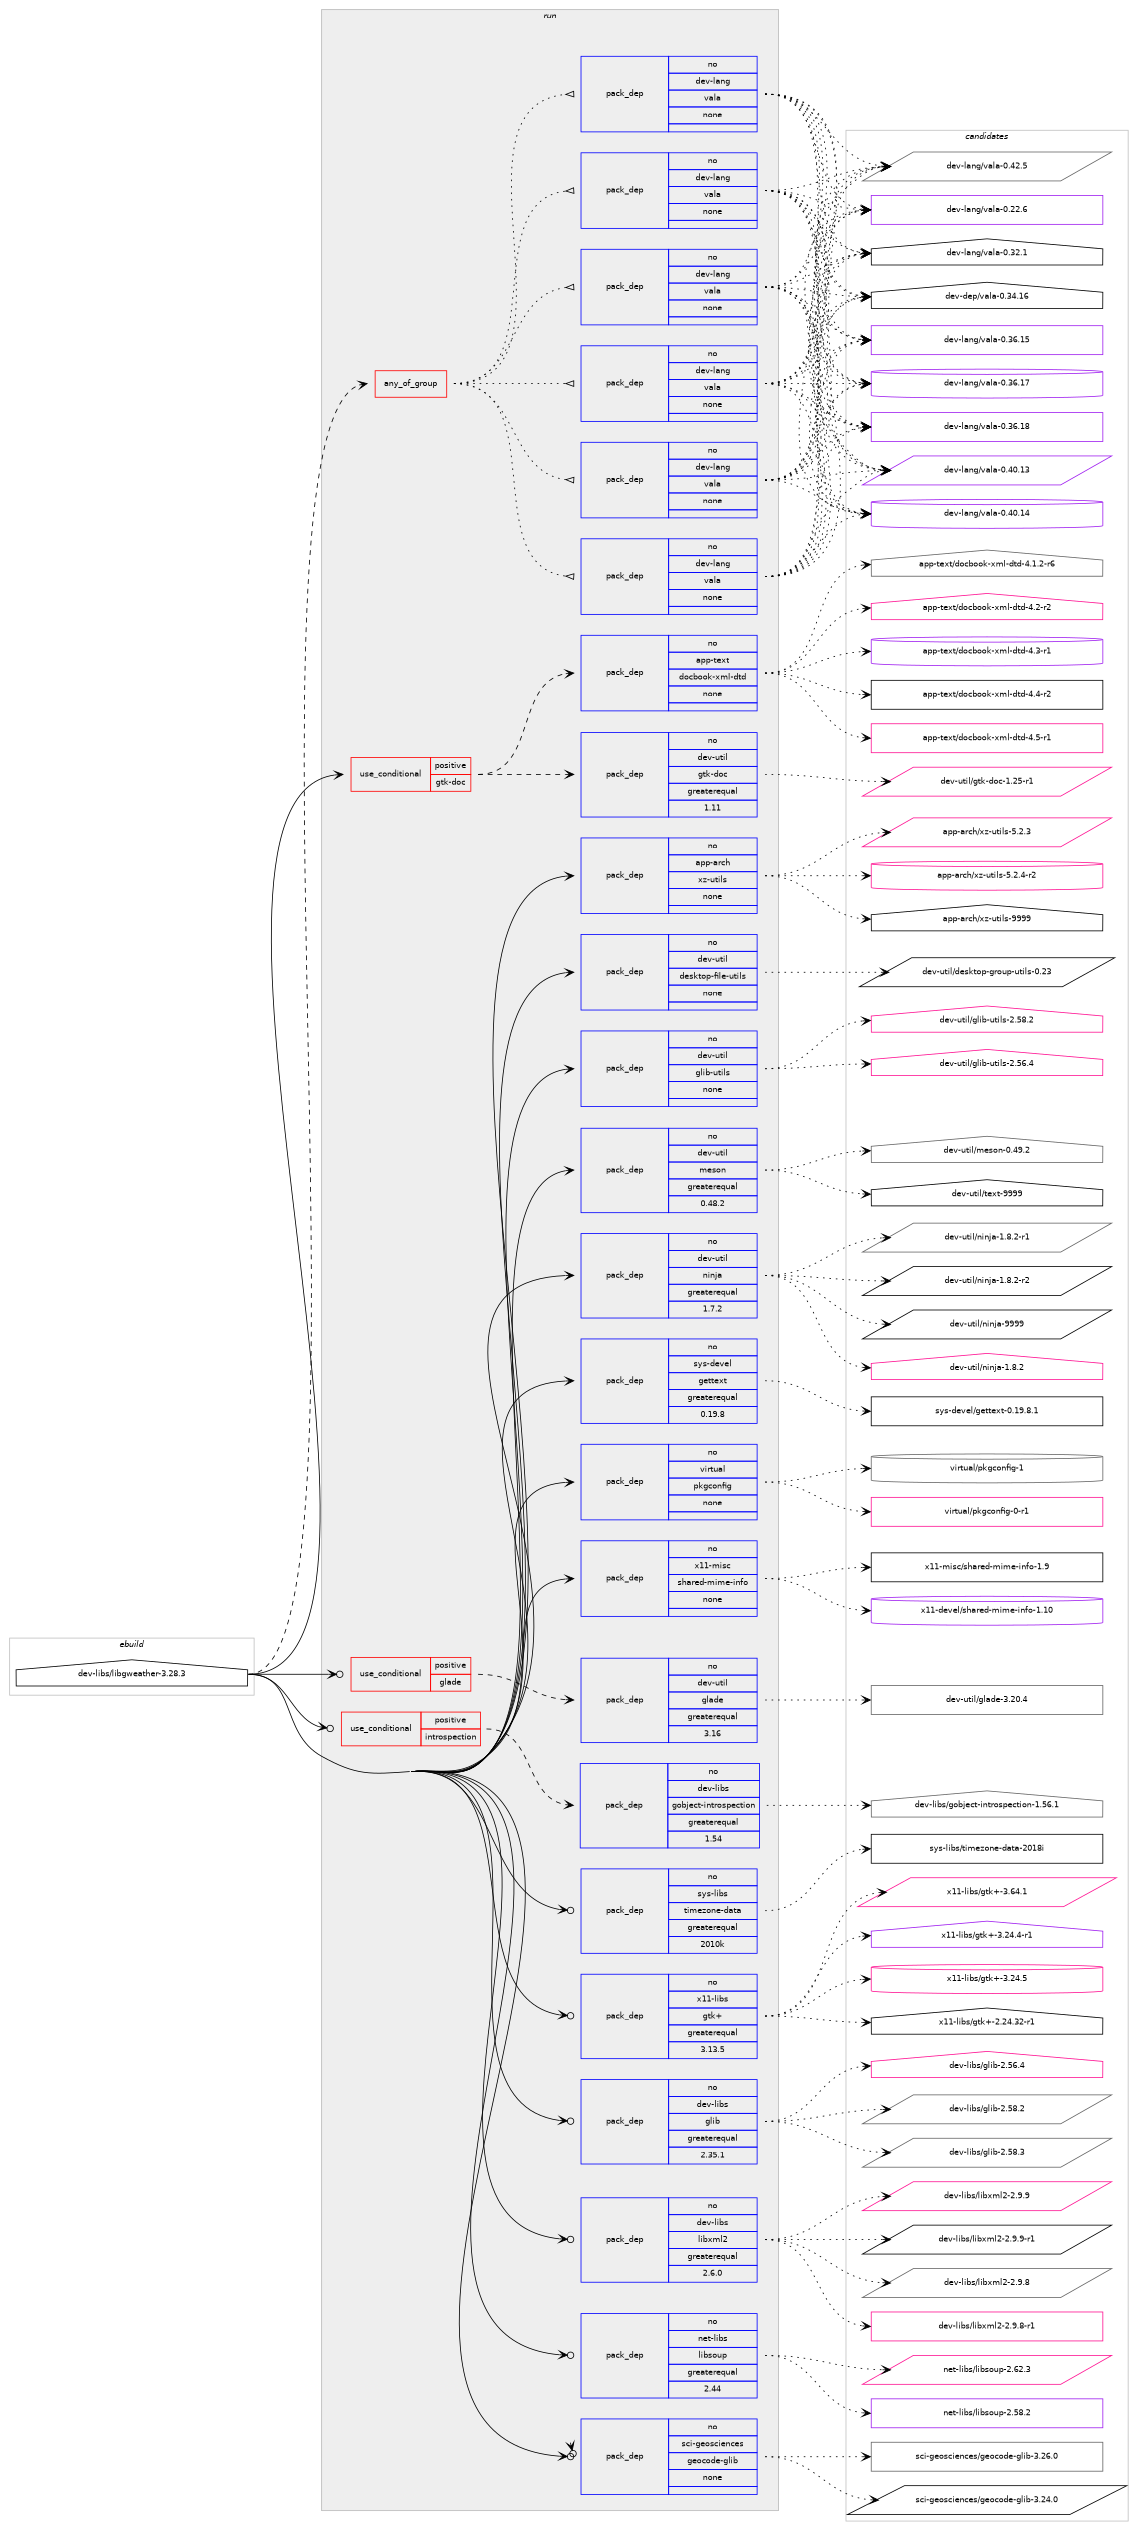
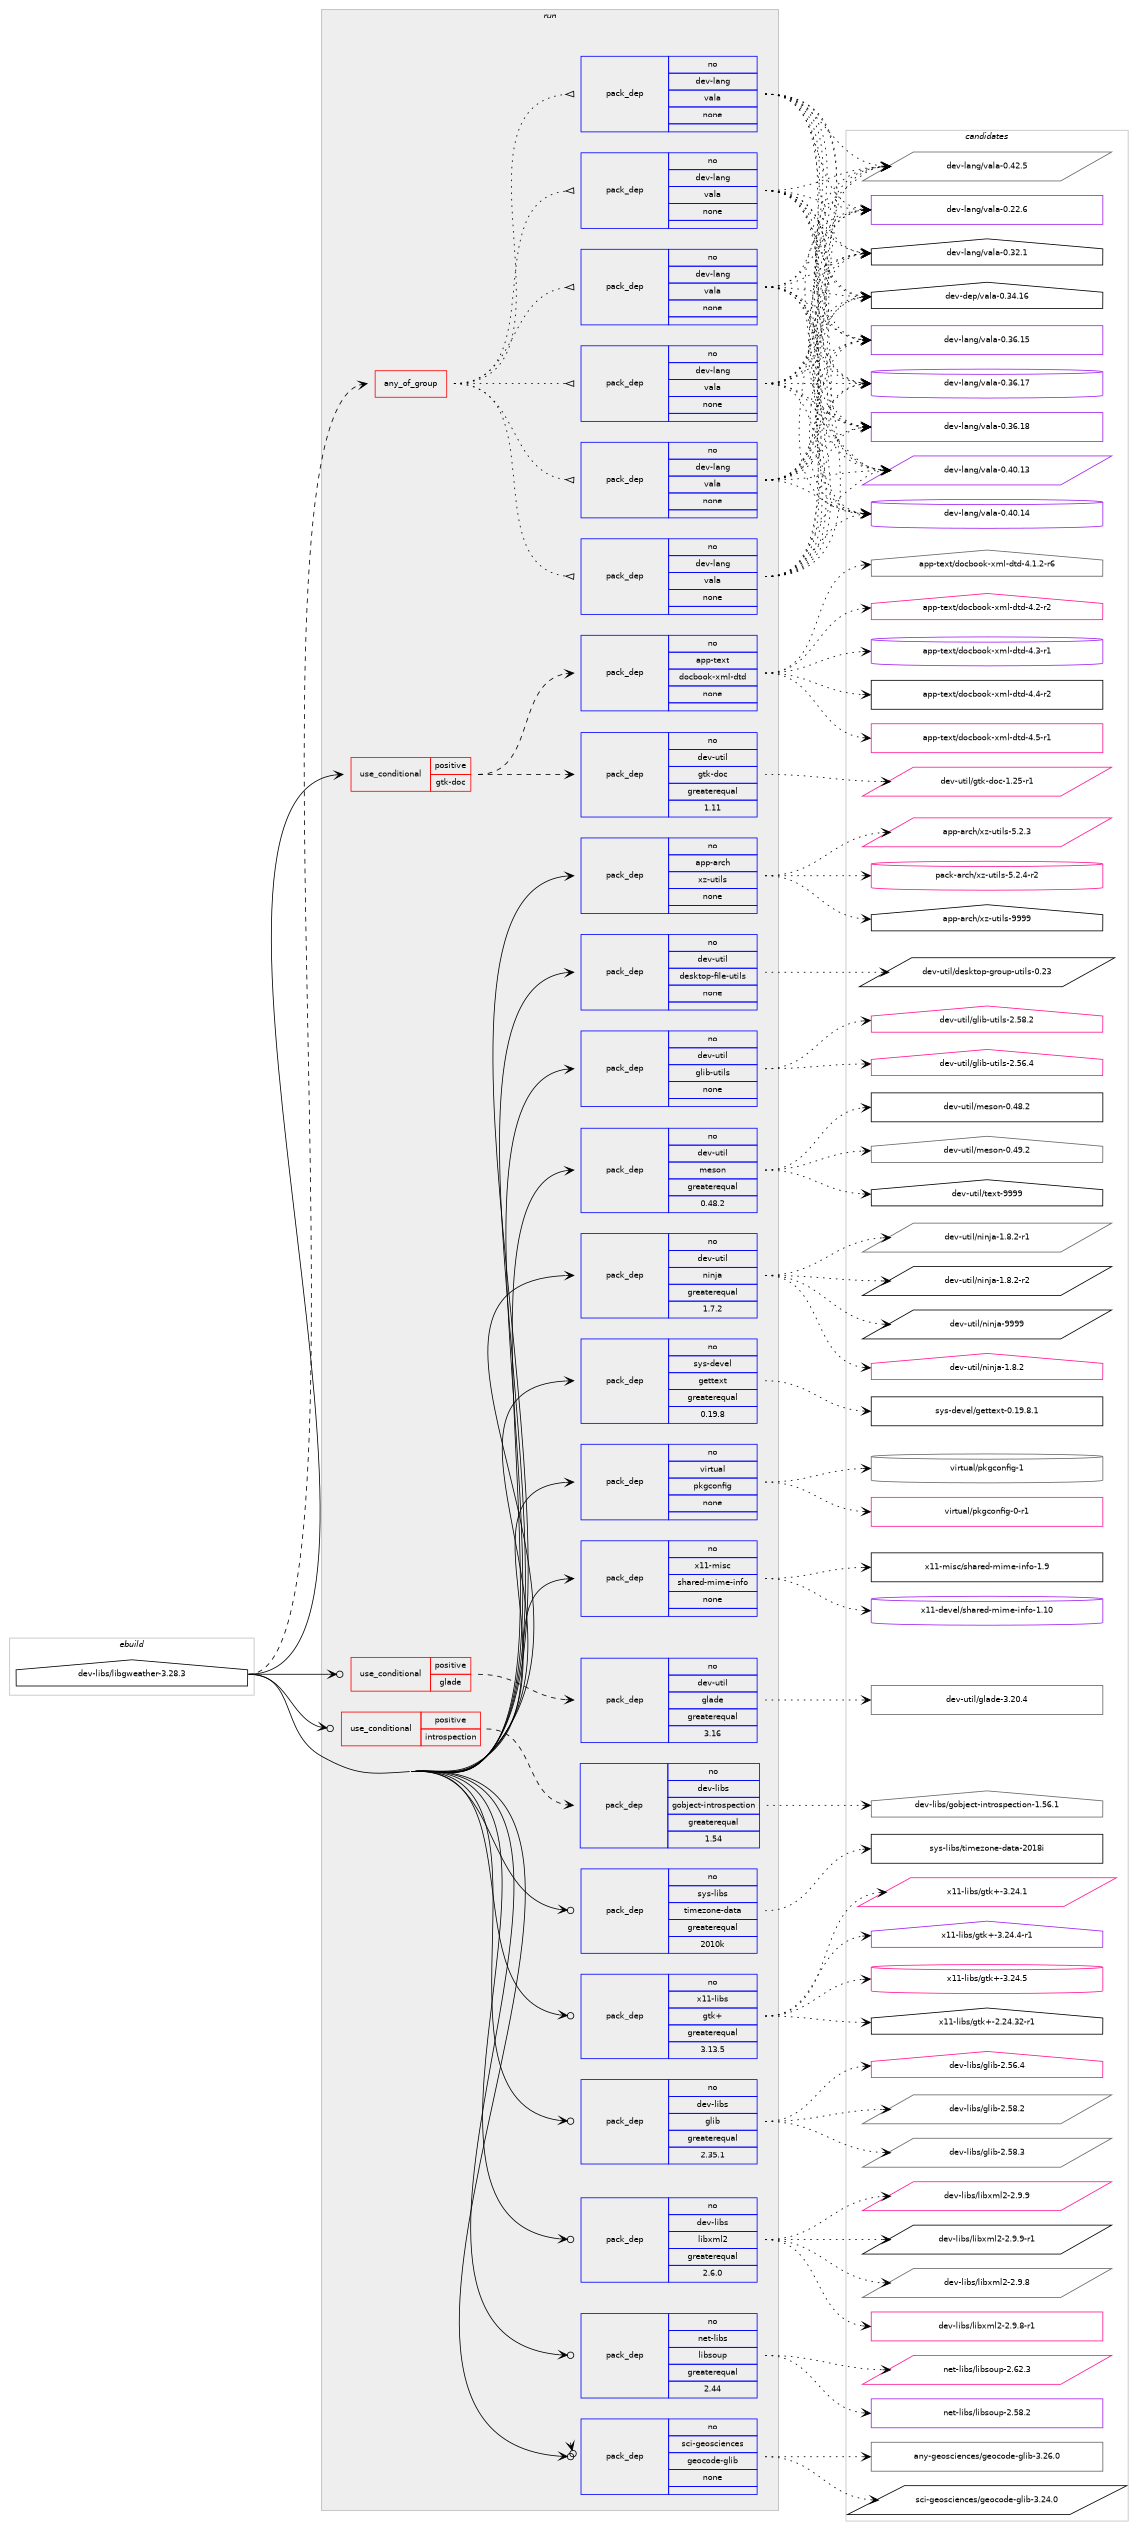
node "app-arch/xz-utils-5.2.4-r2": label "app-arch/xz-utils-5.2.4-r2" -> "pack-arch/xz-utils-5.2.4-r2"
node "dev-util/meson-0.48.2": added
node "x11-libs/gtk+-3.64.1": label "x11-libs/gtk+-3.64.1" -> "x11-libs/gtk+-3.24.1"
node "sci-geosciences/geocode-glib-3.26.0": label "sci-geosciences/geocode-glib-3.26.0" -> "any-geosciences/geocode-glib-3.26.0"
